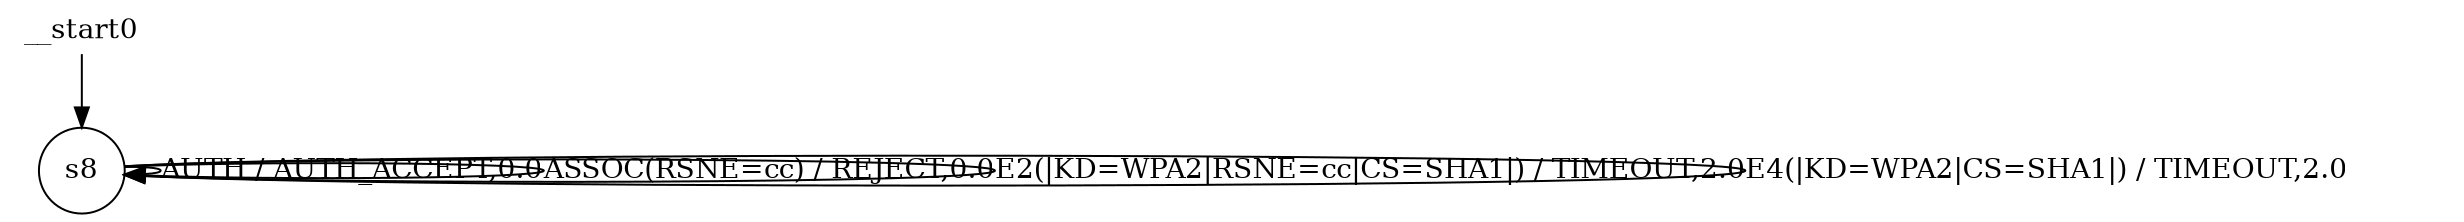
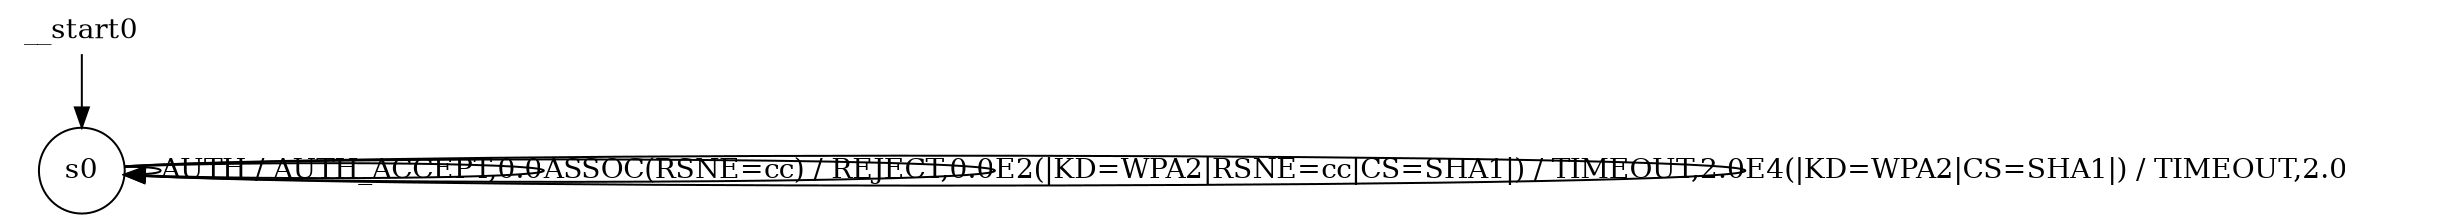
node "s8": label "s8" -> "s0"
